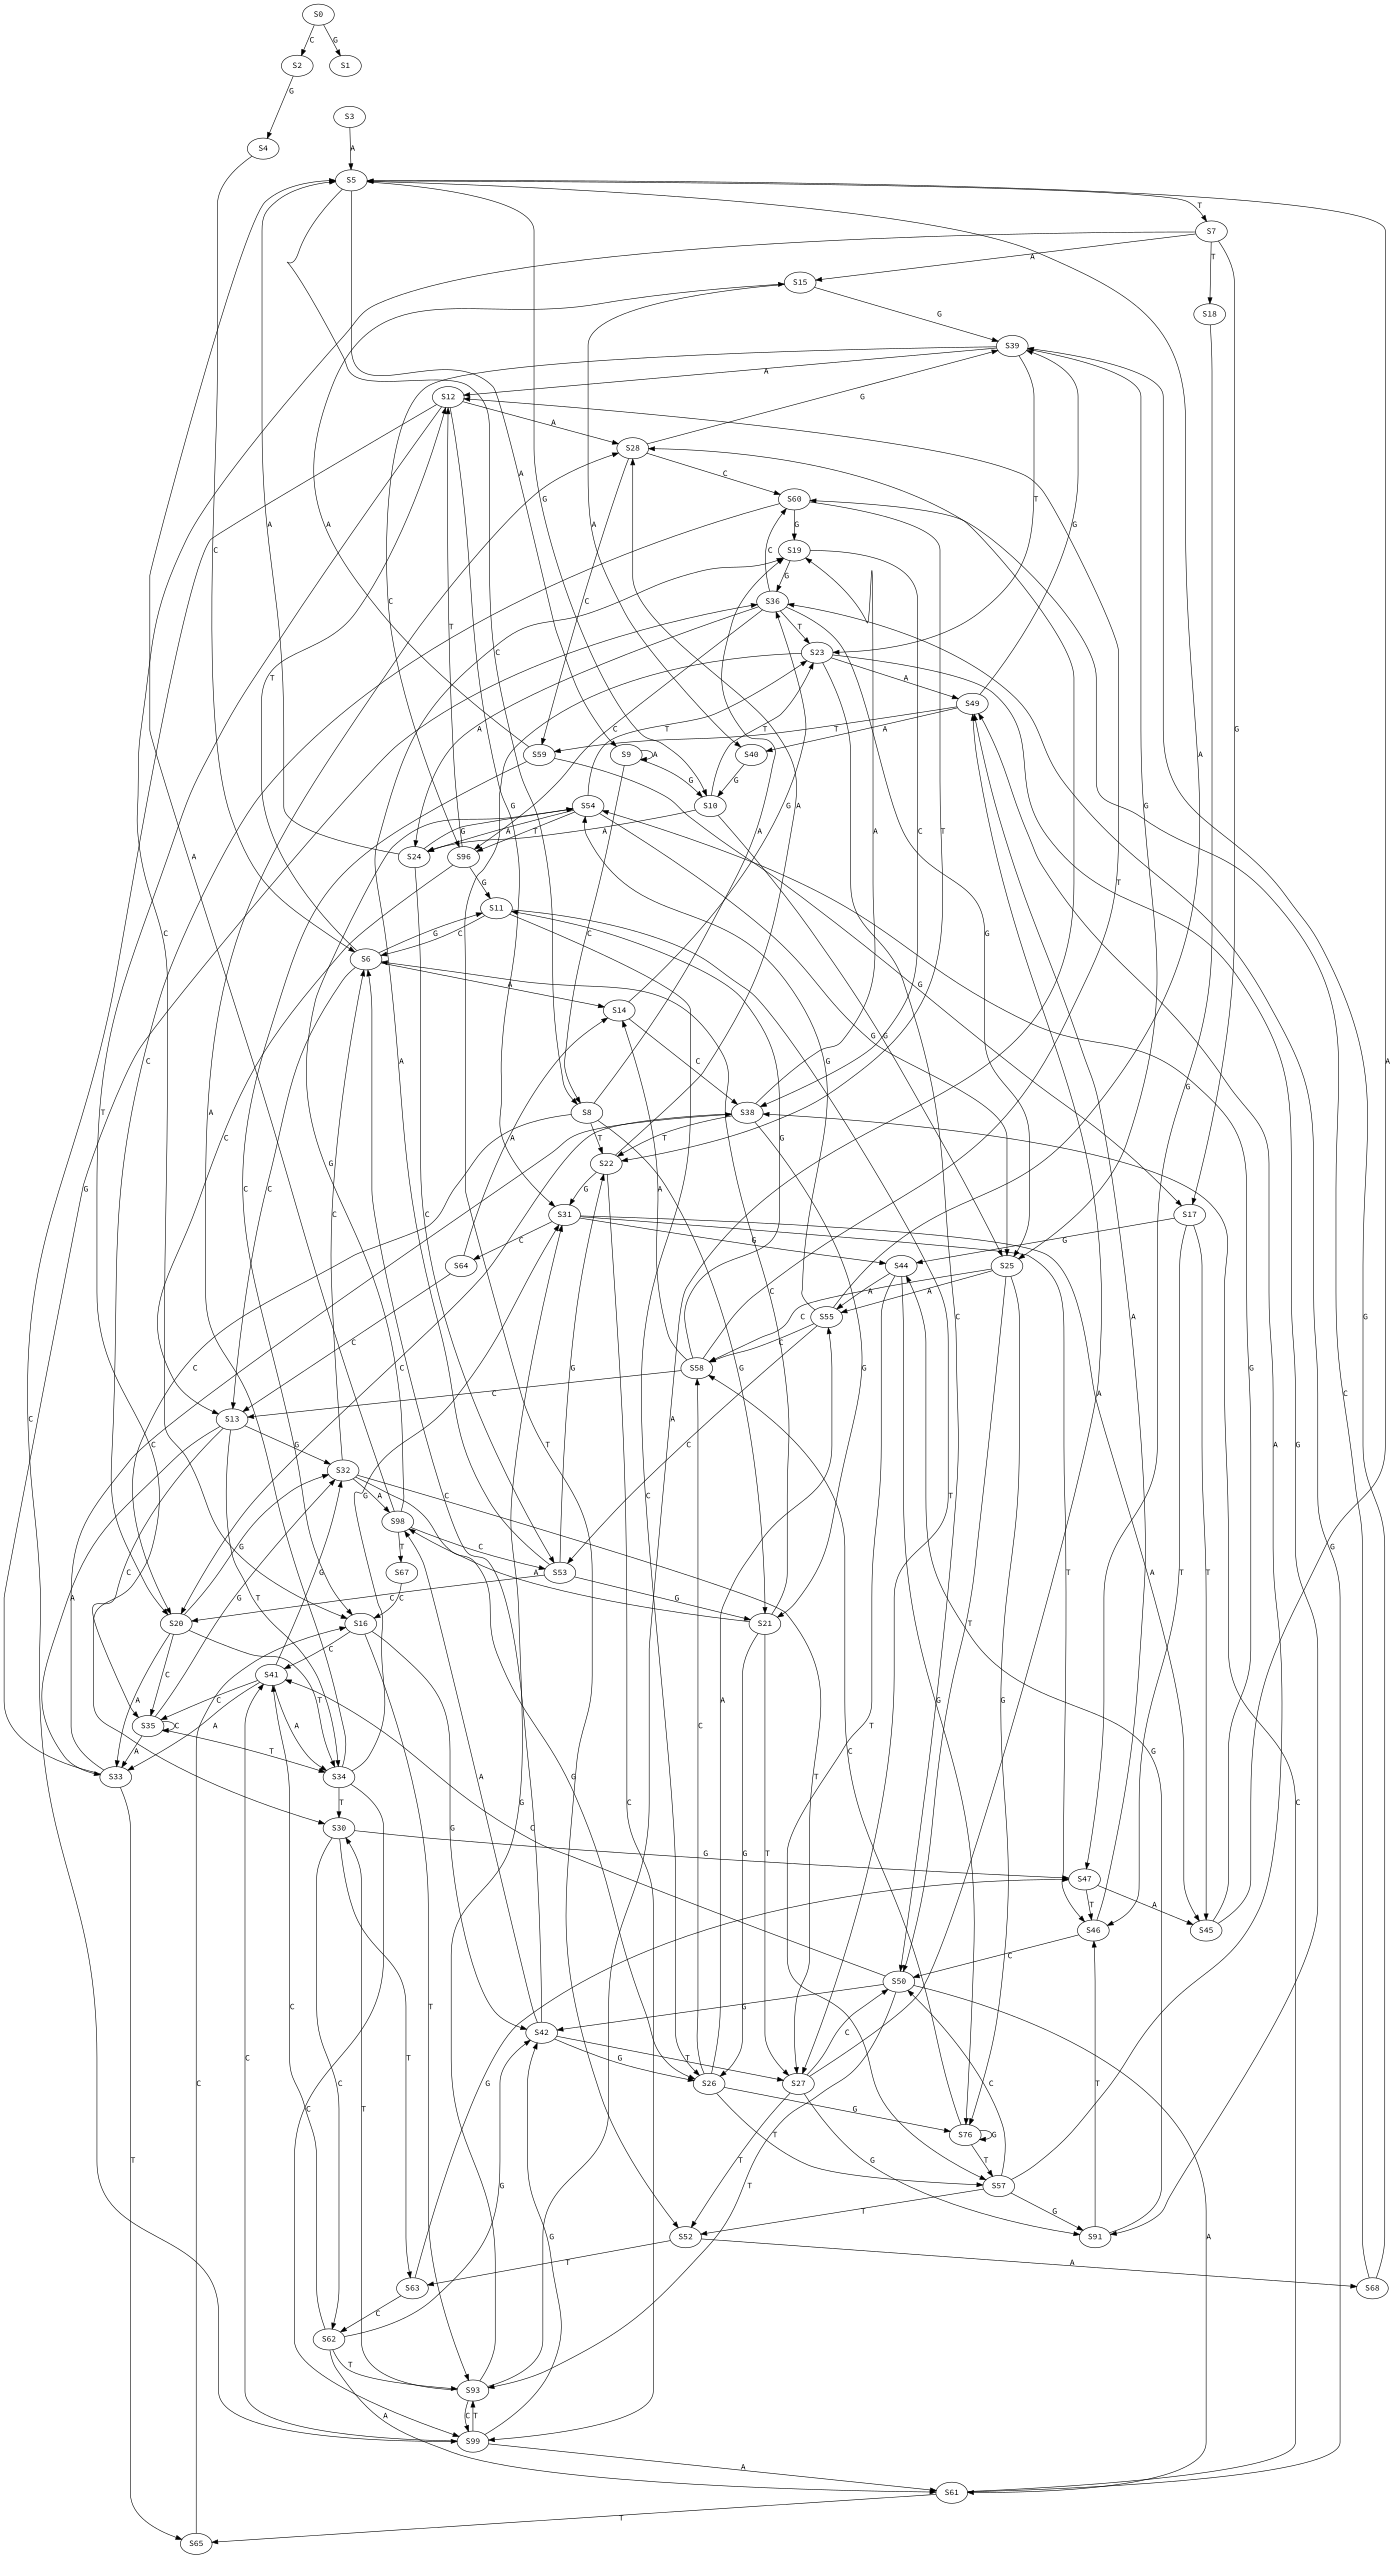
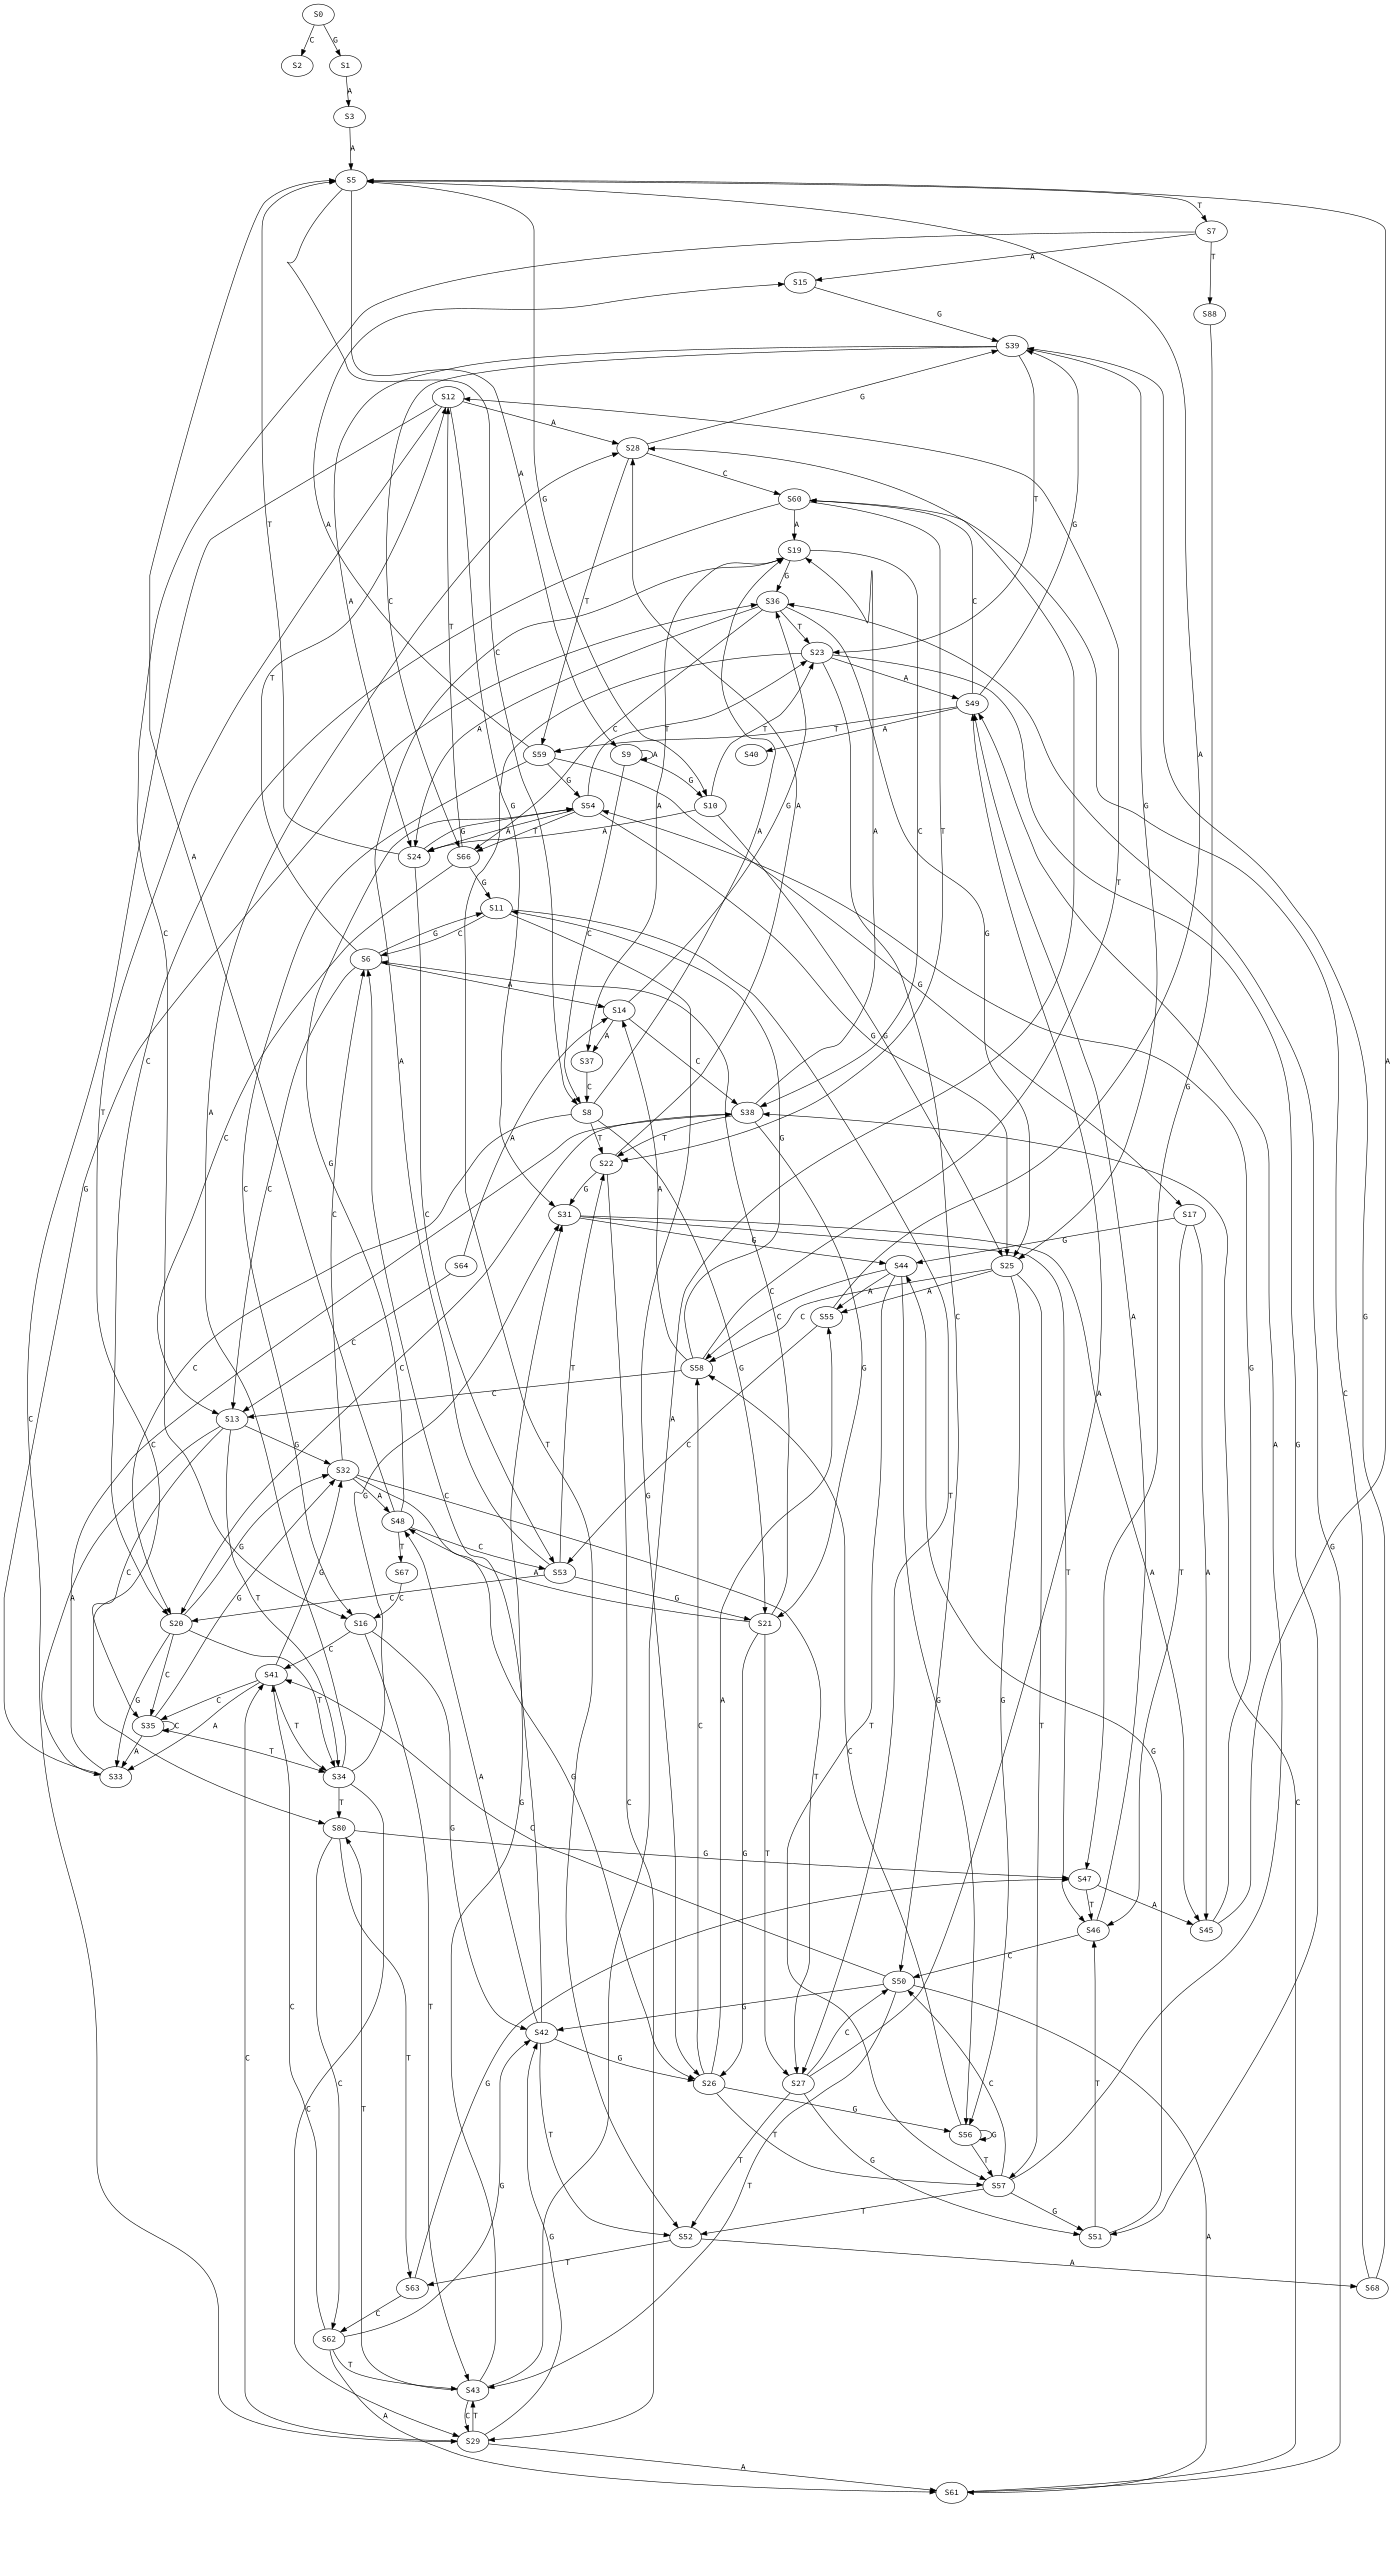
edge "S1" -> "S3": added, label "A"
node "S4": removed
node "S18": label "S18" -> "S88"
edge "S39" -> "S12": now "S39" -> "S24"
edge "S15" -> "S40": removed, label "A"
edge "S24" -> "S5": label "A" -> "T"
edge "S60" -> "S19": label "G" -> "A"
edge "S36" -> "S60": now "S49" -> "S60"
edge "S28" -> "S59": label "C" -> "T"
edge "S7" -> "S17": removed, label "G"
edge "S40" -> "S10": removed, label "G"
node "S96": label "S96" -> "S66"
edge "S55" -> "S54": now "S59" -> "S54"
node "S37": added
edge "S31" -> "S64": removed, label "C"
edge "S55" -> "S58": now "S44" -> "S58"
edge "S53" -> "S22": label "G" -> "T"
edge "S11" -> "S26": label "C" -> "G"
node "S98": label "S98" -> "S48"
edge "S17" -> "S45": label "T" -> "A"
edge "S25" -> "S50": now "S25" -> "S57"
edge "S20" -> "S33": label "A" -> "G"
edge "S41" -> "S34": label "A" -> "T"
node "S30": label "S30" -> "S80"
edge "S42" -> "S27": now "S42" -> "S52"
node "S76": label "S76" -> "S56"
node "S91": label "S91" -> "S51"
node "S93": label "S93" -> "S43"
node "S99": label "S99" -> "S29"
node "S65": removed
